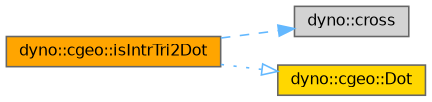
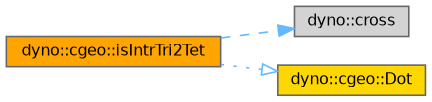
node "dyno::cgeo::isIntrTri2Dot": label "dyno::cgeo::isIntrTri2Dot" -> "dyno::cgeo::isIntrTri2Tet"
